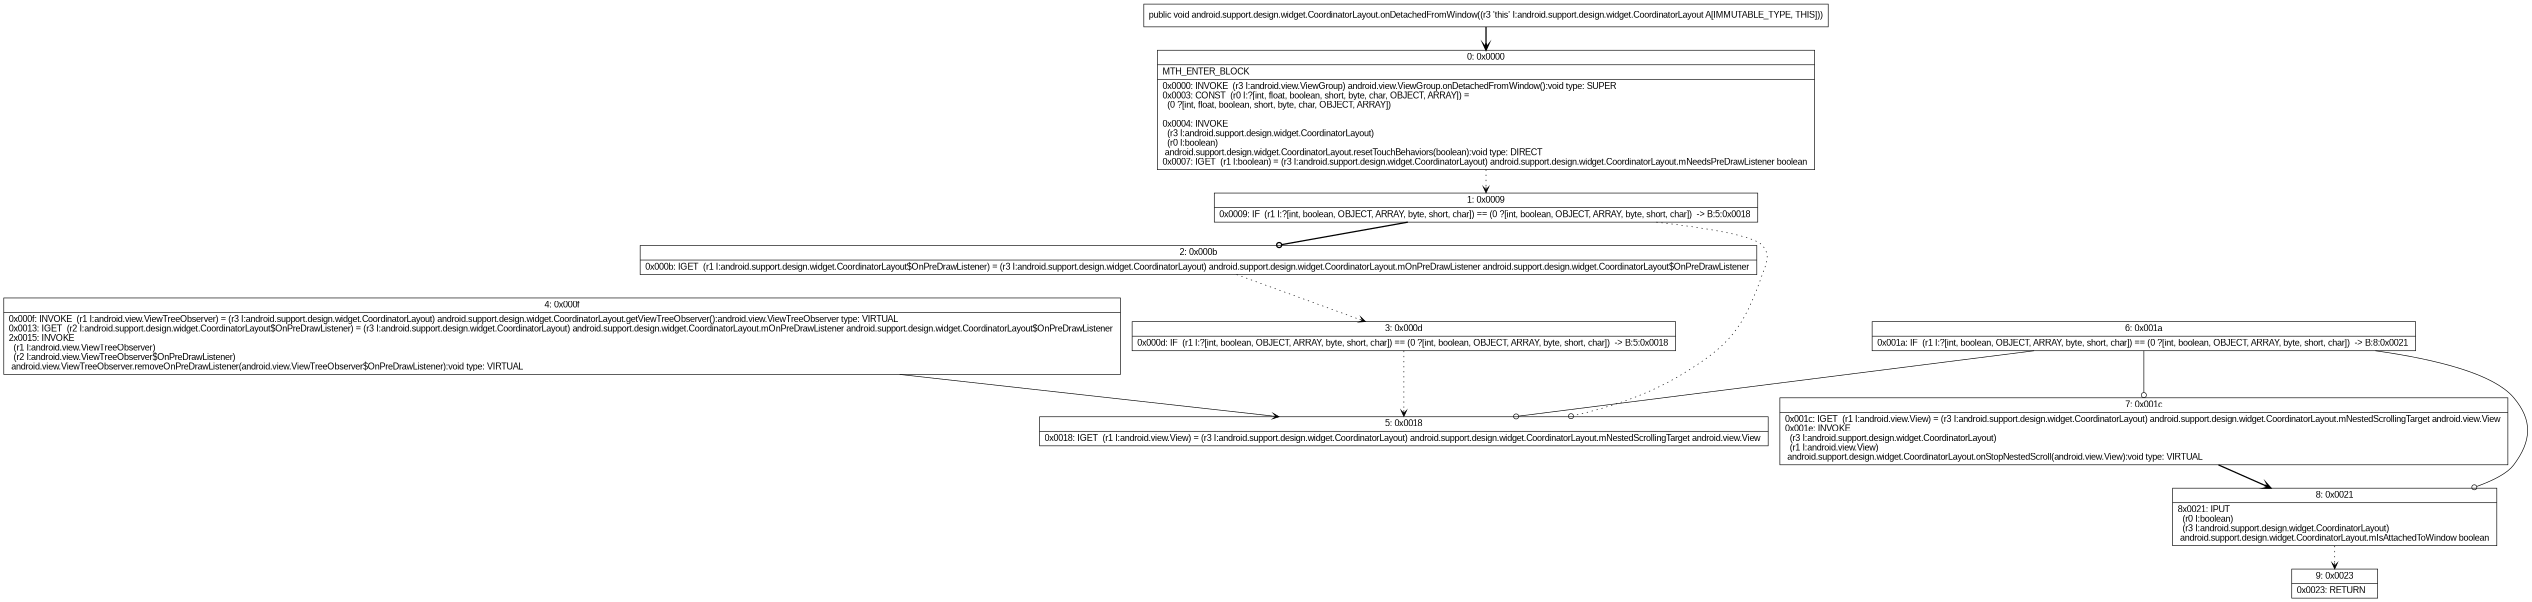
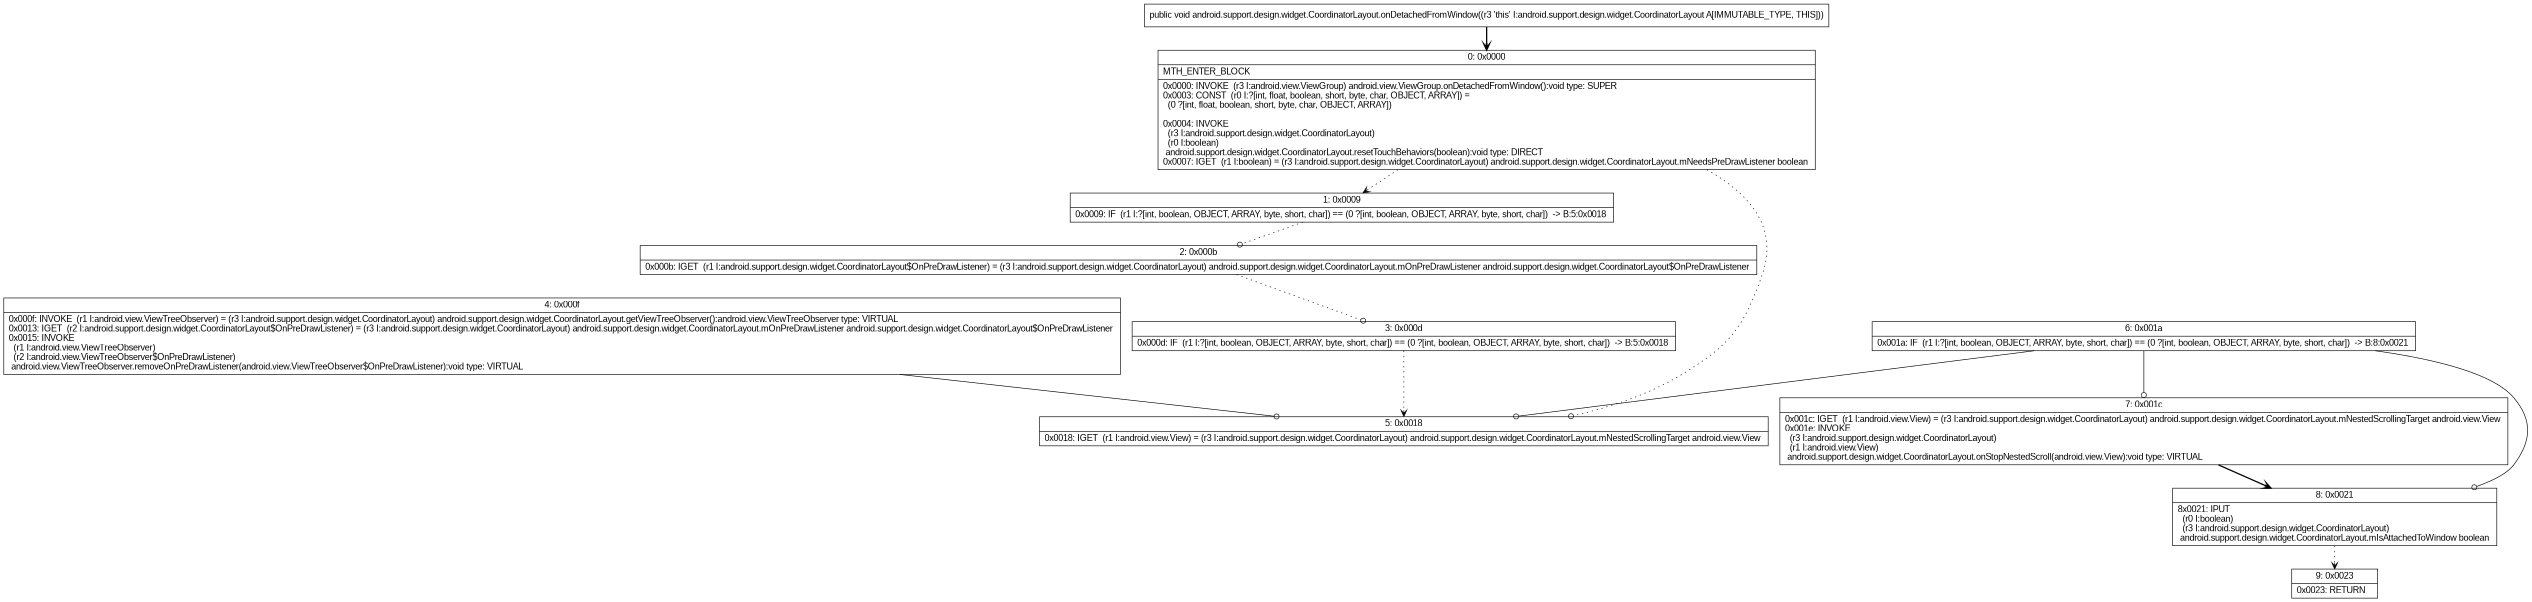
edge "1: 0x0009" -> "2: 0x000b": style bold -> dotted
edge "2: 0x000b" -> "3: 0x000d": arrowhead vee -> odot
edge "1: 0x0009" -> "5: 0x0018": now "0: 0x0000" -> "5: 0x0018"
node "4: 0x000f": text "2x0015: INVOKE" -> "0x0015: INVOKE"
edge "4: 0x000f" -> "5: 0x0018": arrowhead vee -> odot
